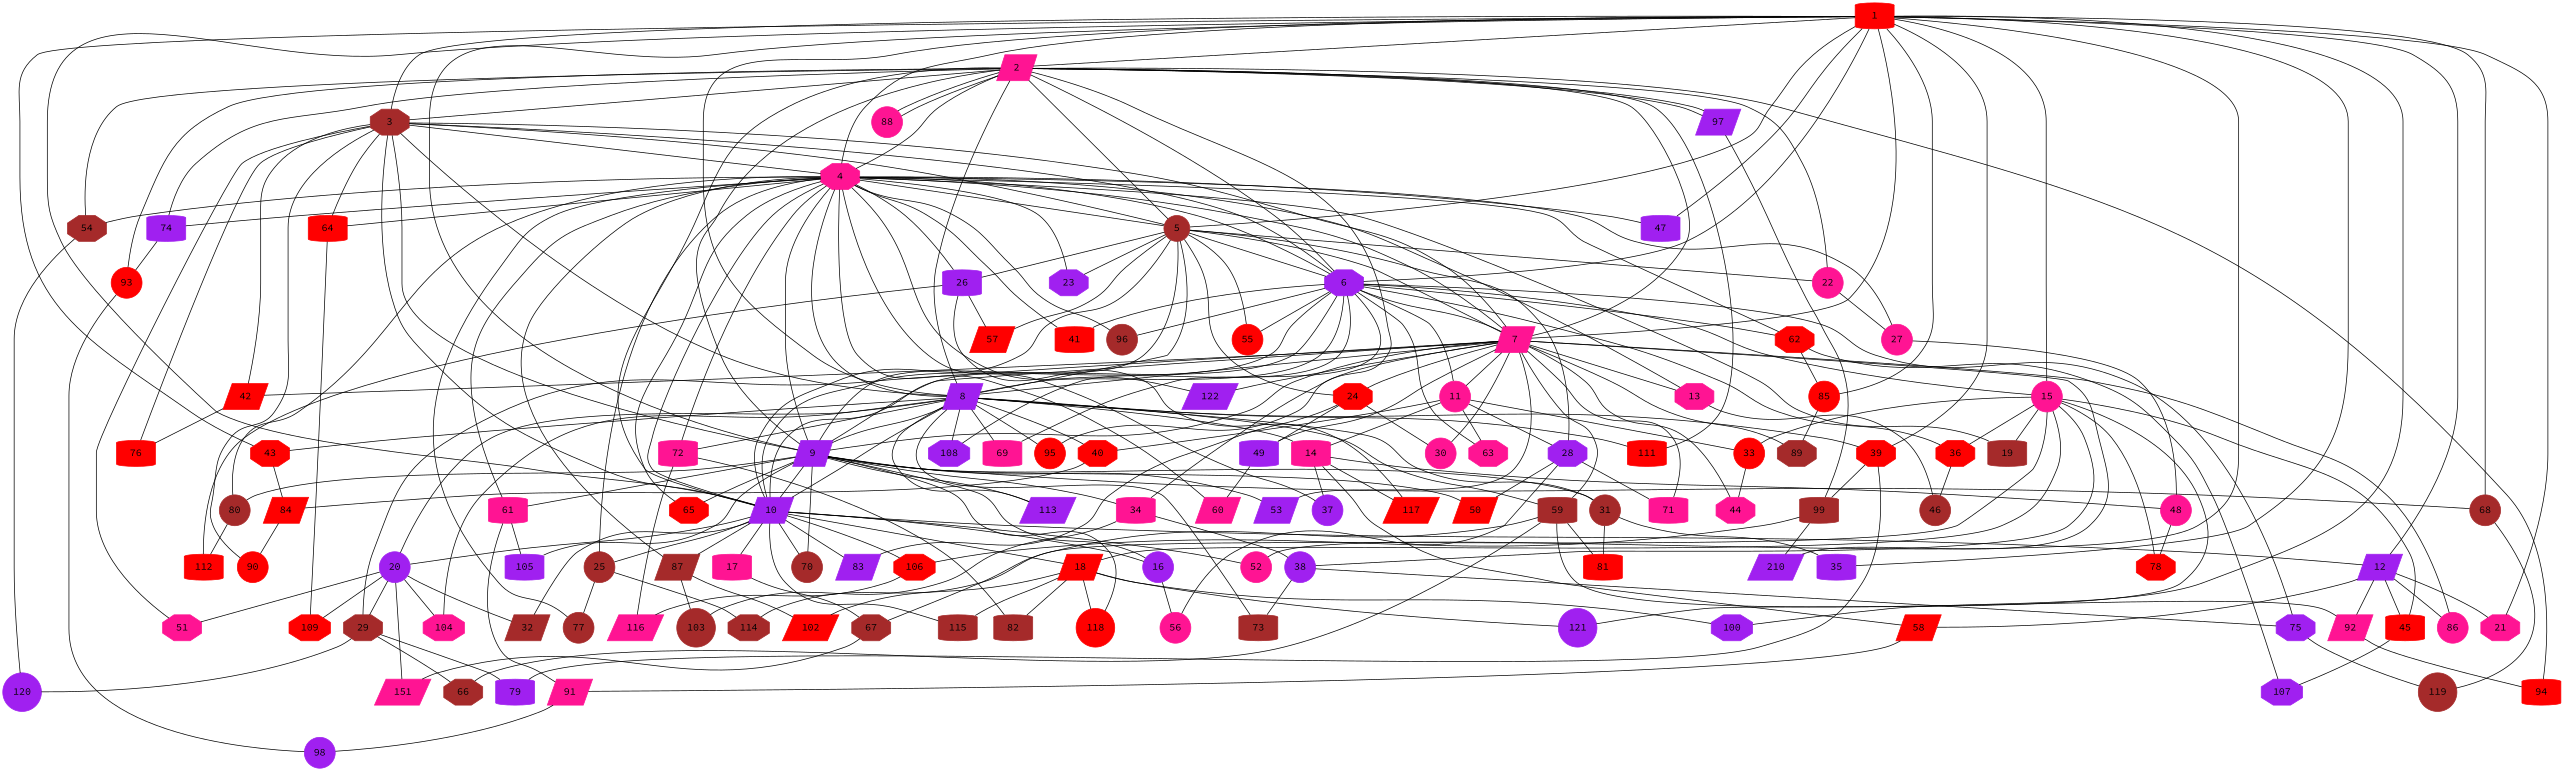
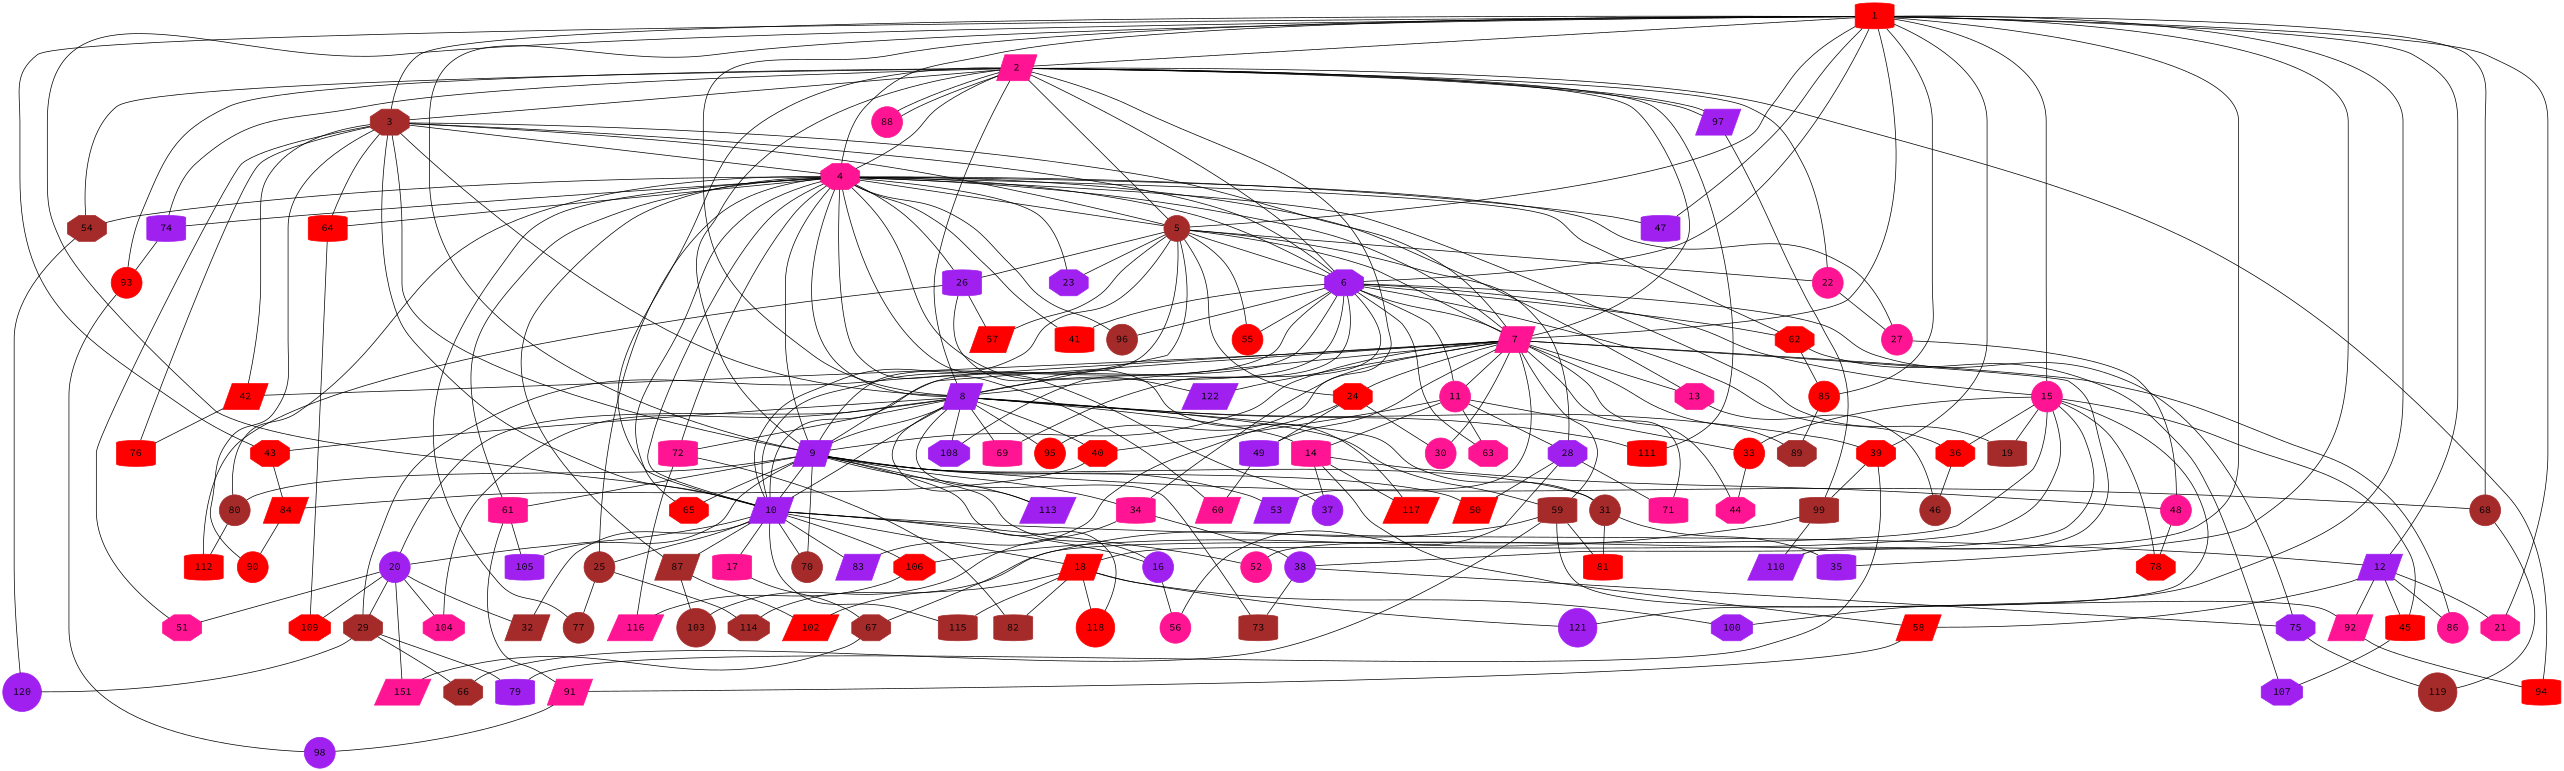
node "210": label "210" -> "110"
